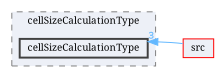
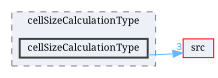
edge "src" -> "cellSizeCalculationType": reversed
